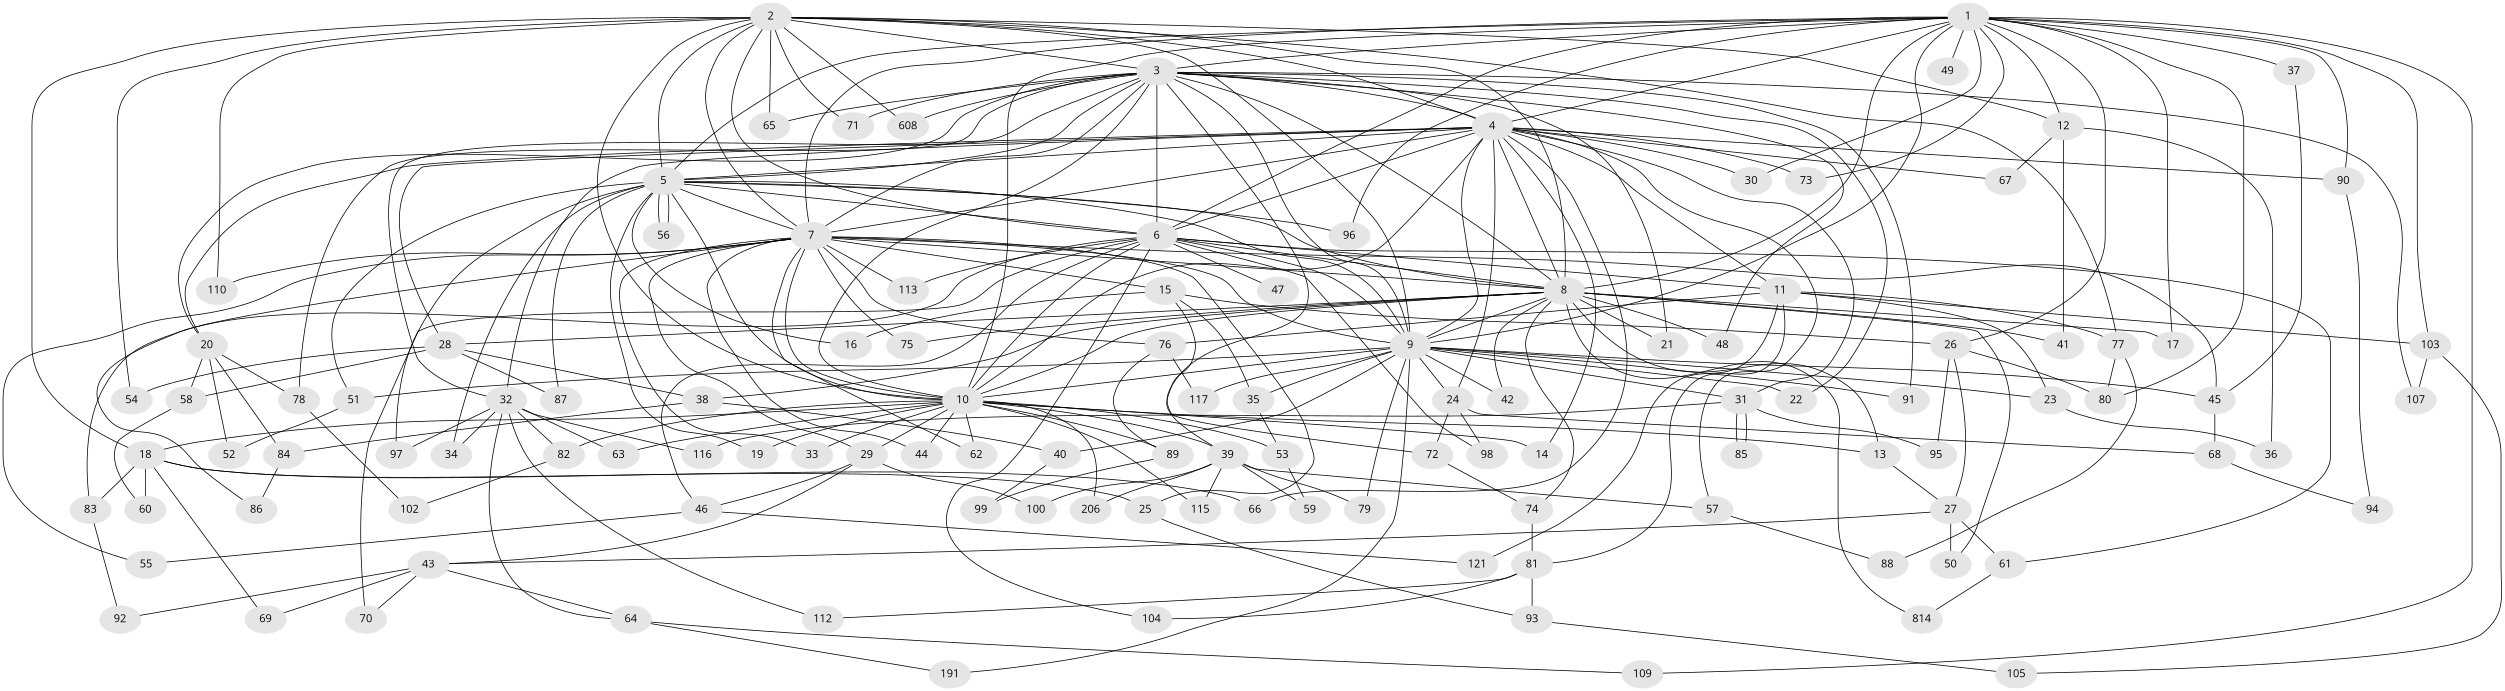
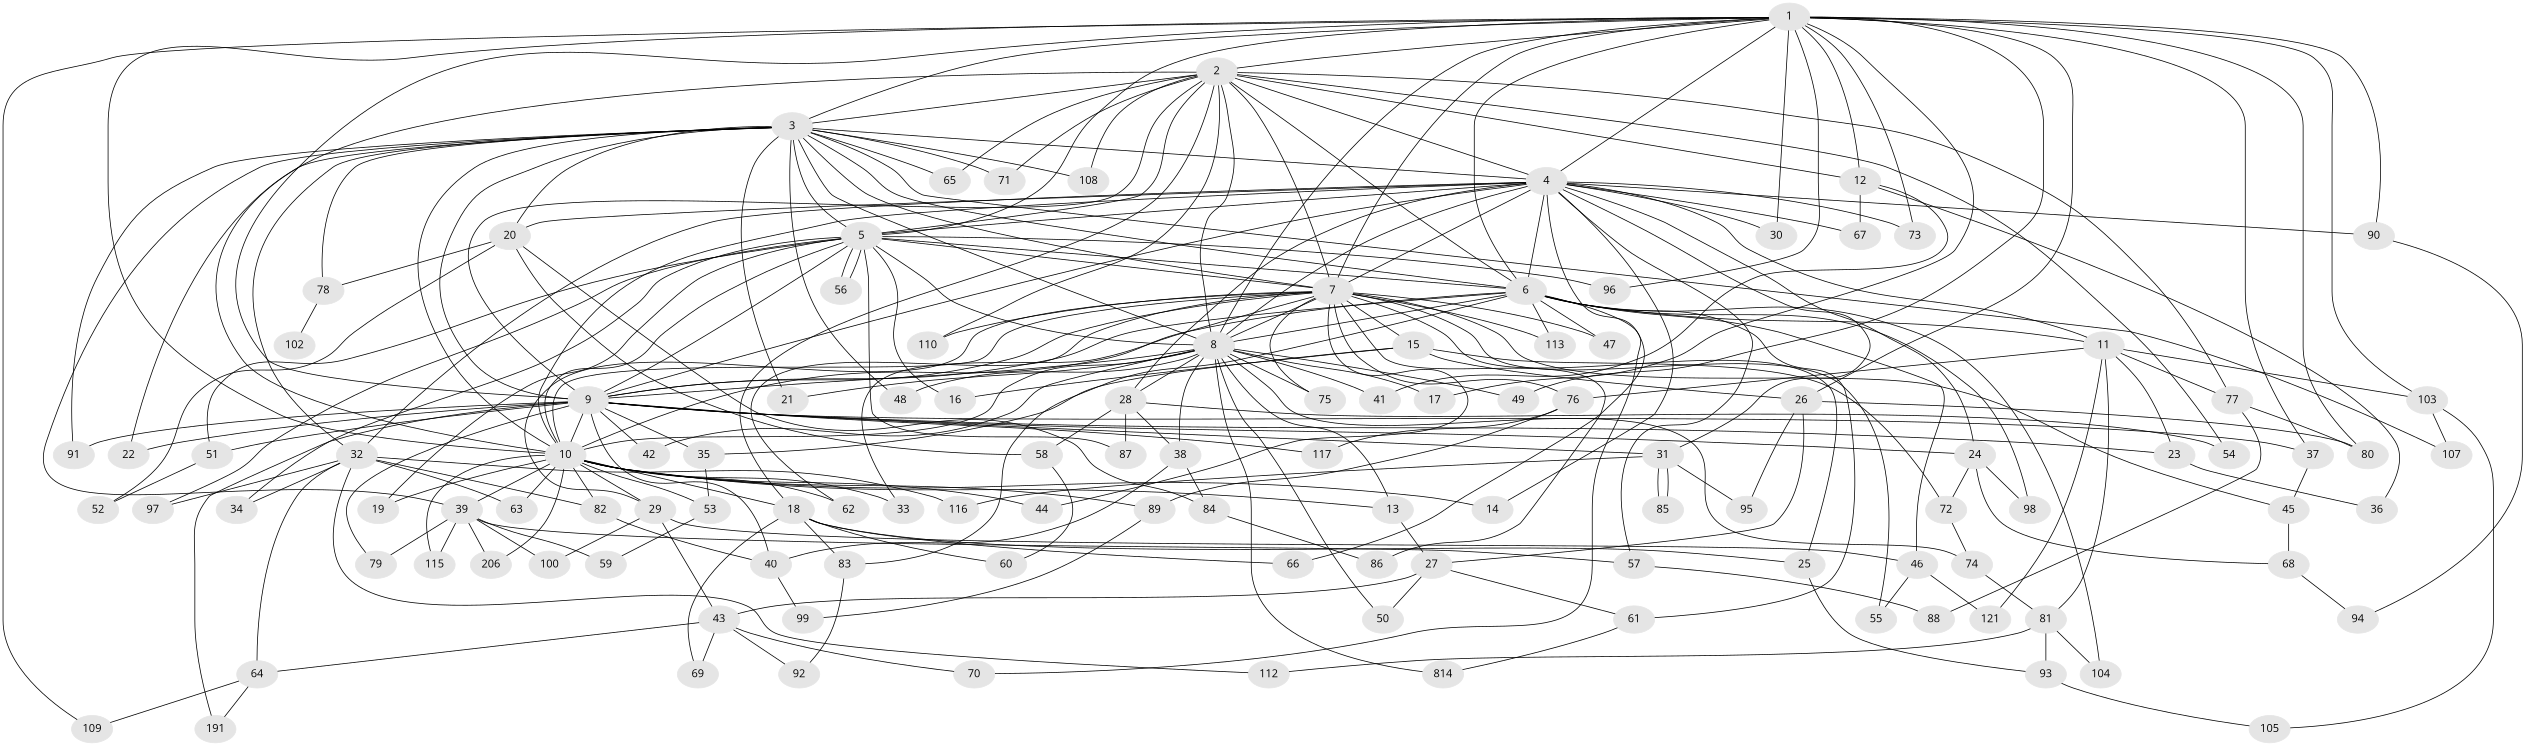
edge "1" -- "2": added
node "608": label "608" -> "108"
edge "7" -- "47": added
edge "9" -- "45": now "9" -- "37"
edge "8" -- "49": added
edge "82" -- "102": now "82" -- "40"
